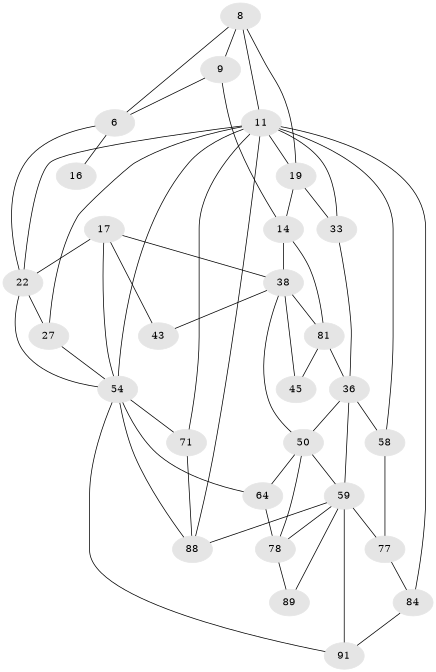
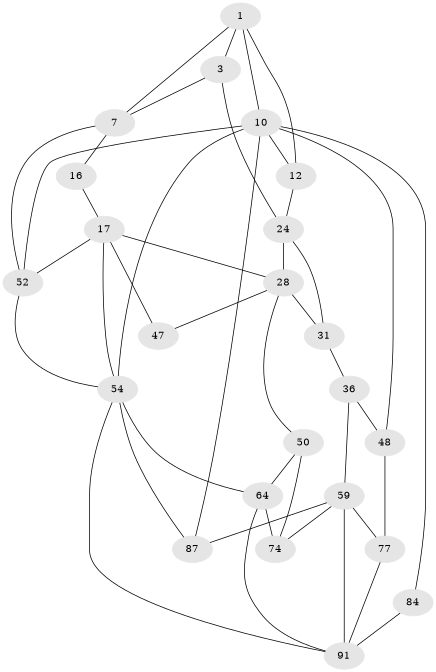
node "8": label "8" -> "1"
node "9": label "9" -> "3"
node "6": label "6" -> "7"
node "11": label "11" -> "10"
node "19": label "19" -> "12"
edge "16" -- "17": added
node "14": label "14" -> "24"
node "33": removed
node "22": label "22" -> "52"
node "38": label "38" -> "28"
node "27": removed
node "43": label "43" -> "47"
node "81": label "81" -> "31"
node "45": removed
edge "36" -- "50": removed
node "71": removed
node "58": label "58" -> "48"
edge "50" -- "59": removed
node "88": label "88" -> "87"
node "78": label "78" -> "74"
edge "77" -- "84": now "77" -- "91"
edge "64" -- "91": added
node "89": removed
